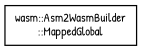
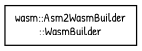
node "wasm::Asm2WasmBuilder ::MappedGlobal": label "wasm::Asm2WasmBuilder ::MappedGlobal" -> "wasm::Asm2WasmBuilder ::WasmBuilder"
